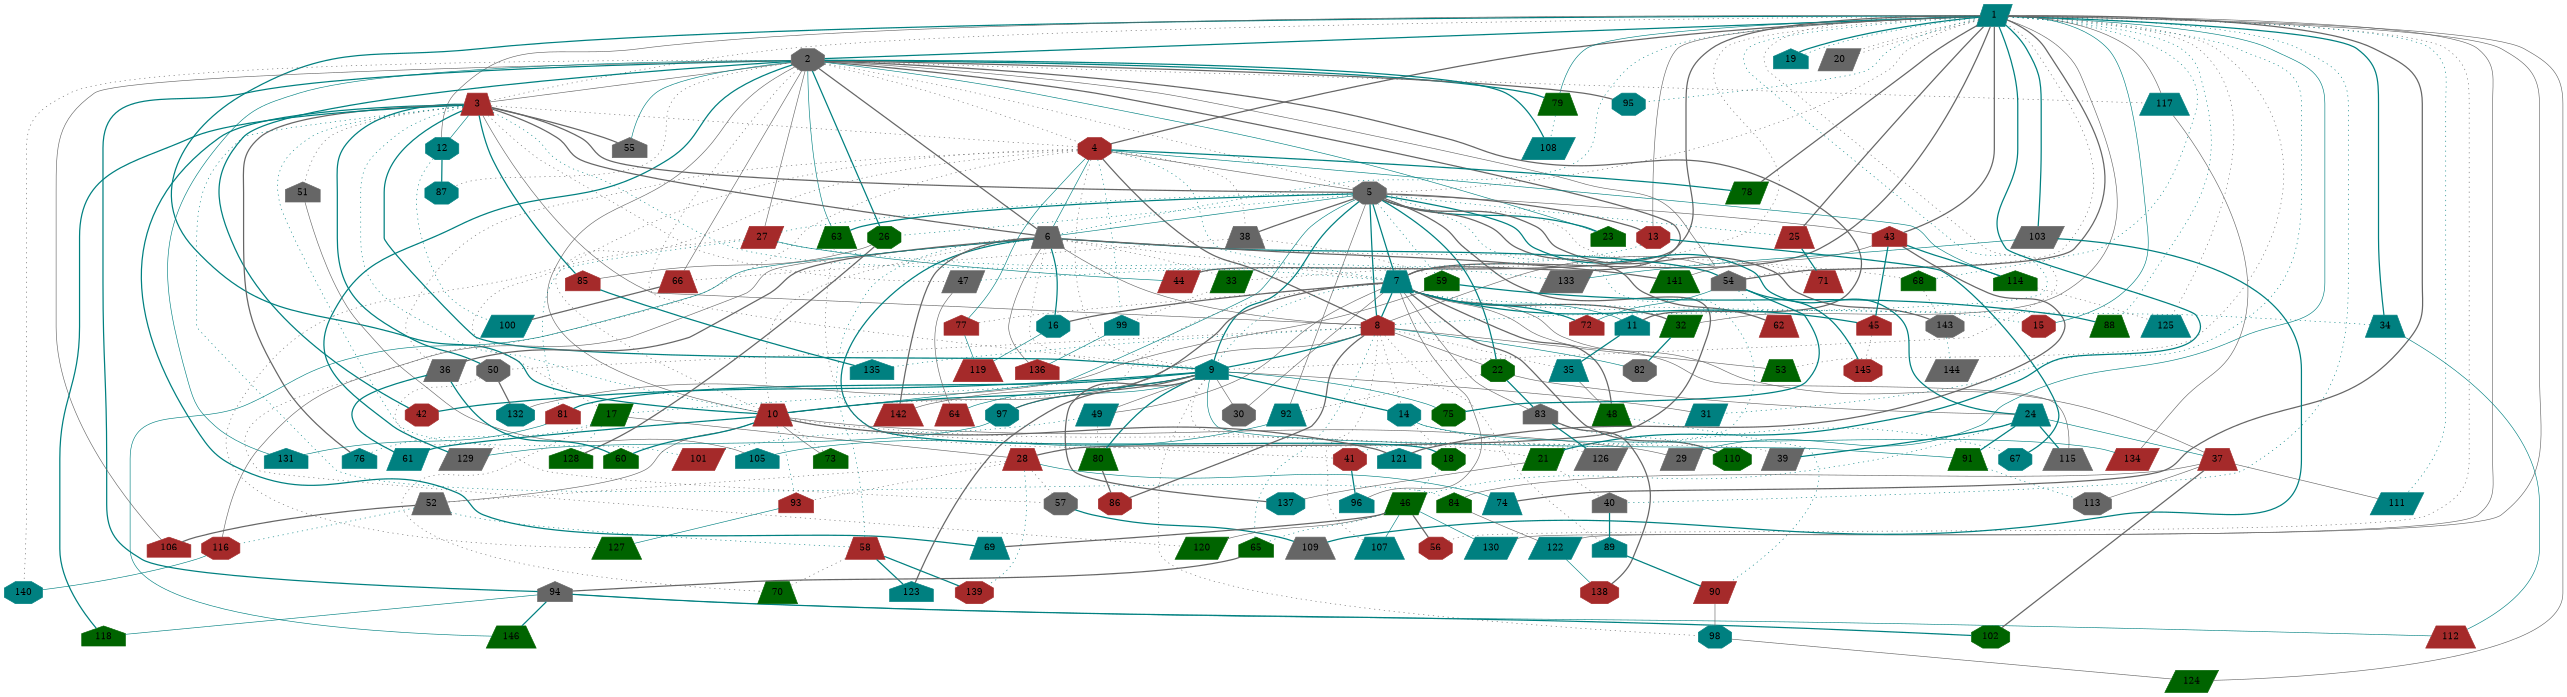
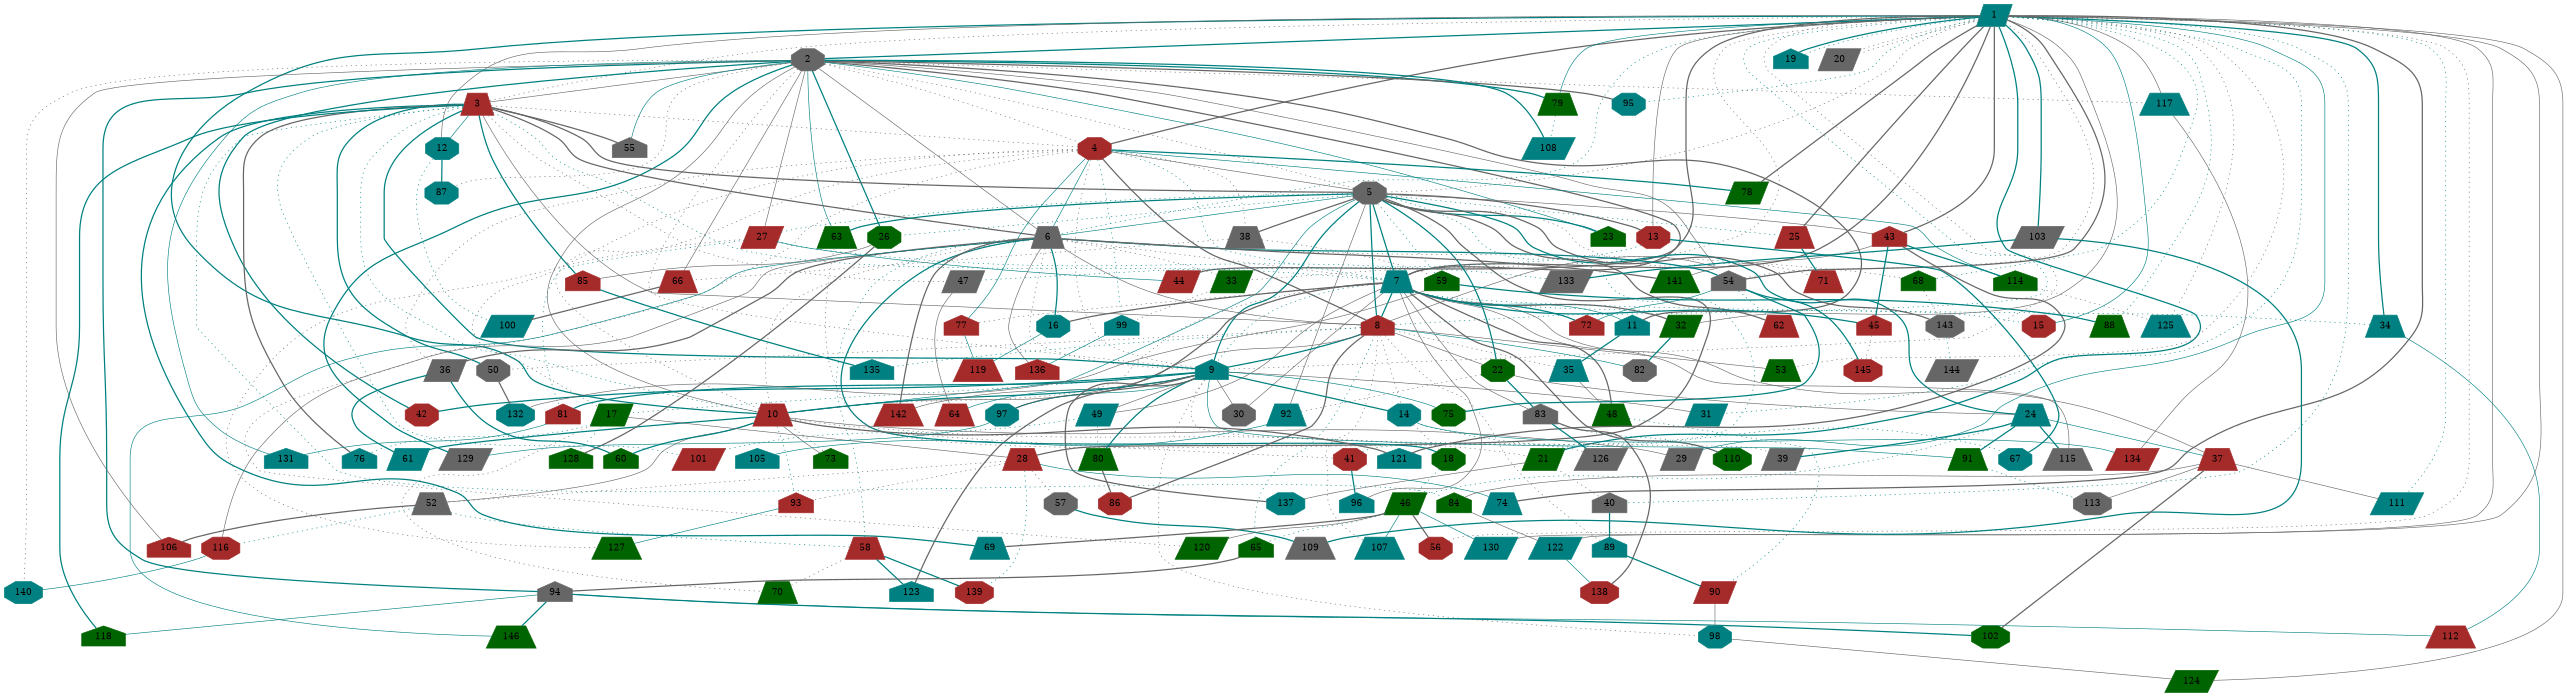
edge "2" -- "6": style bold -> solid
node "51": removed
edge "103" -- "133": style solid -> bold
edge "50" -- "57": removed
